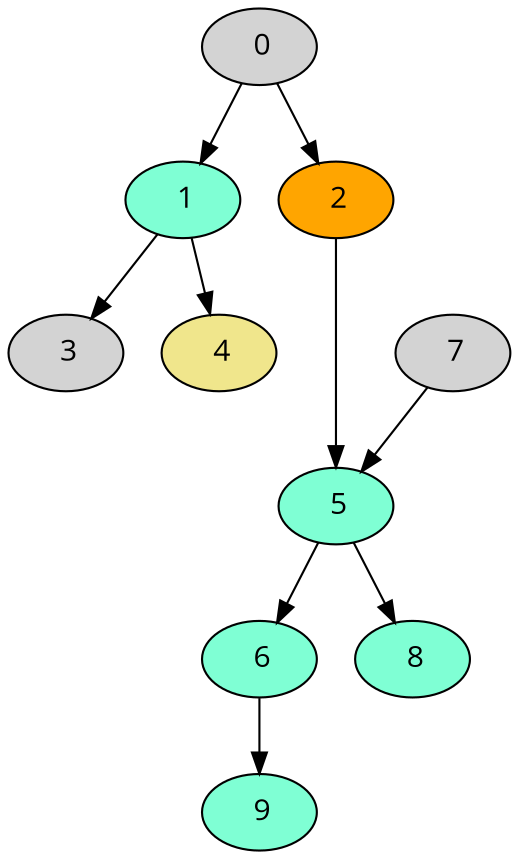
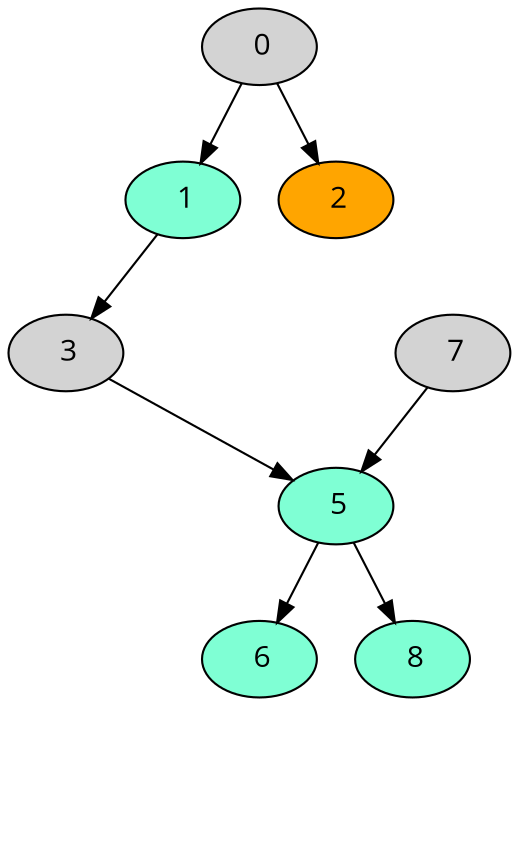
edge "2" -> "5": now "3" -> "5"
node "4": removed
node "9": removed
